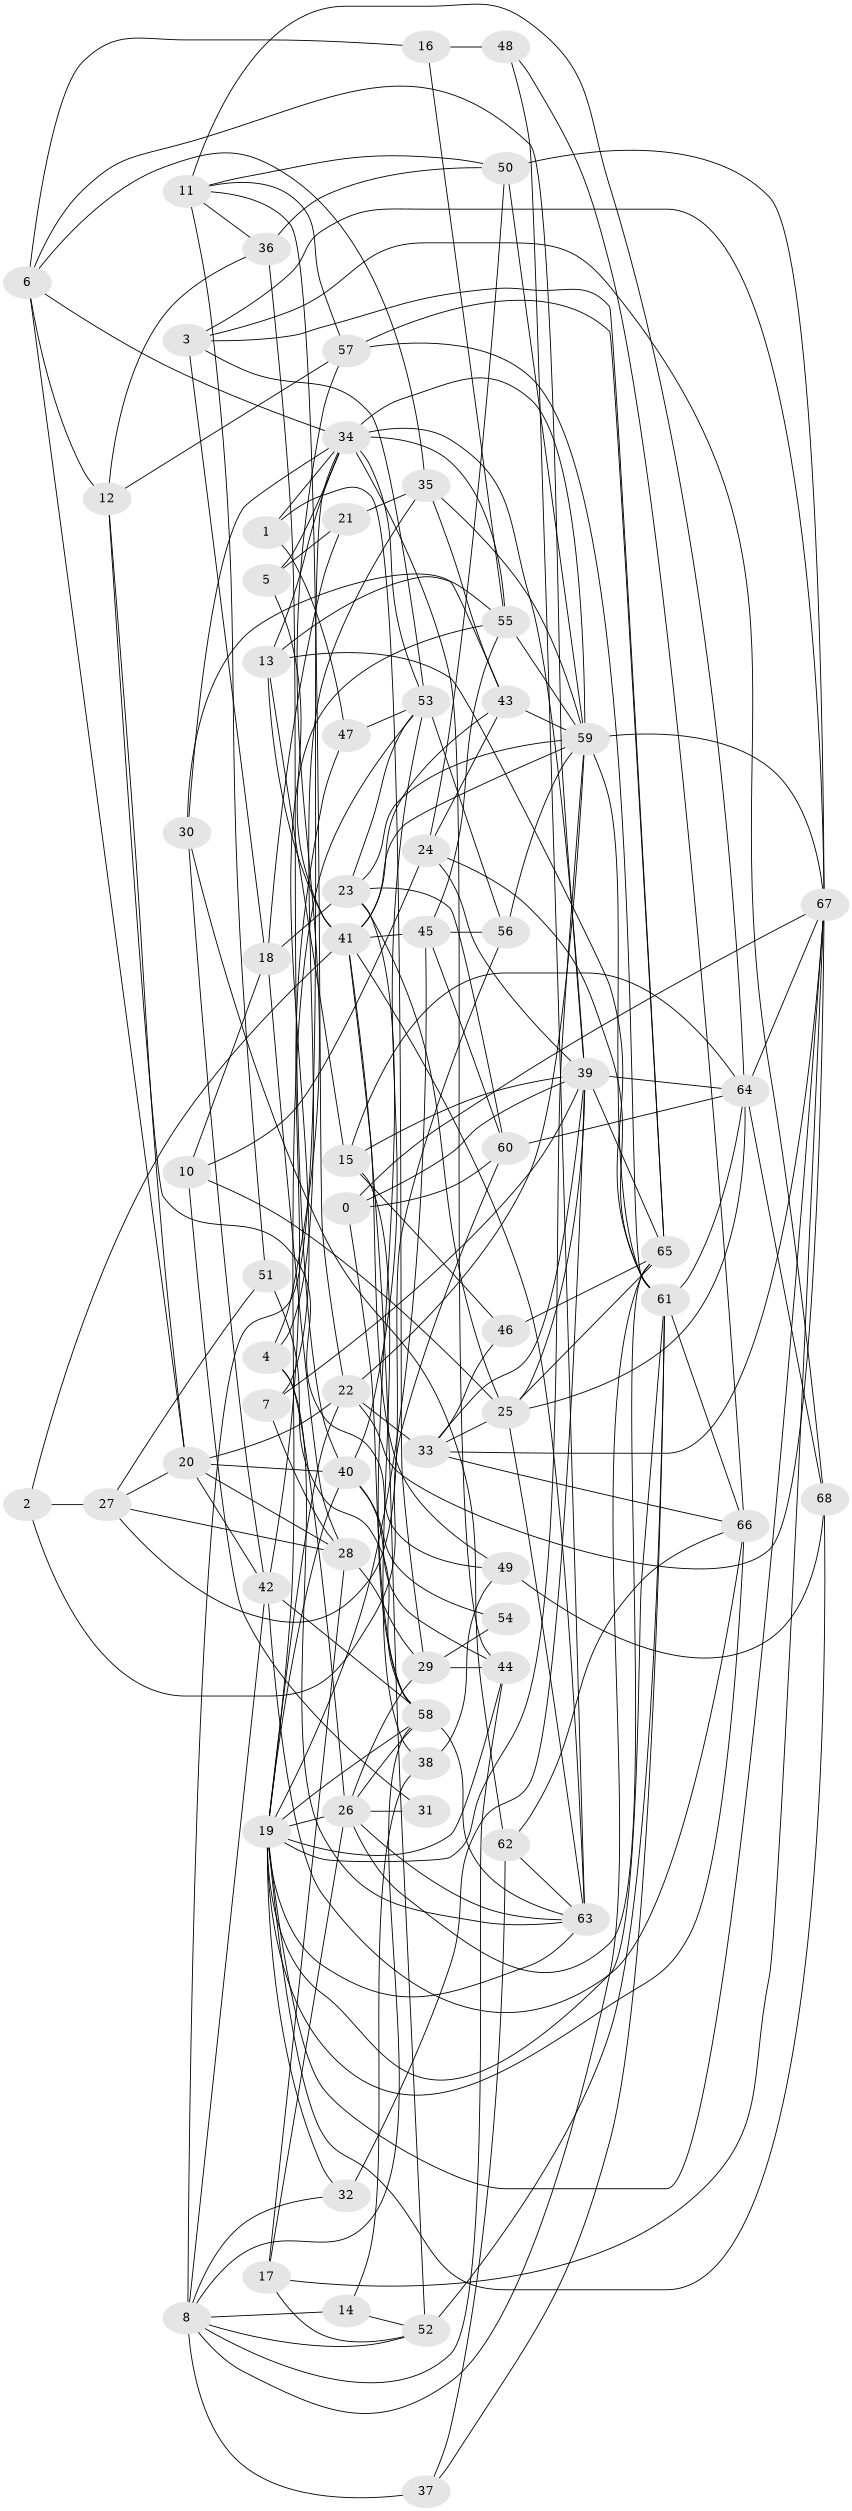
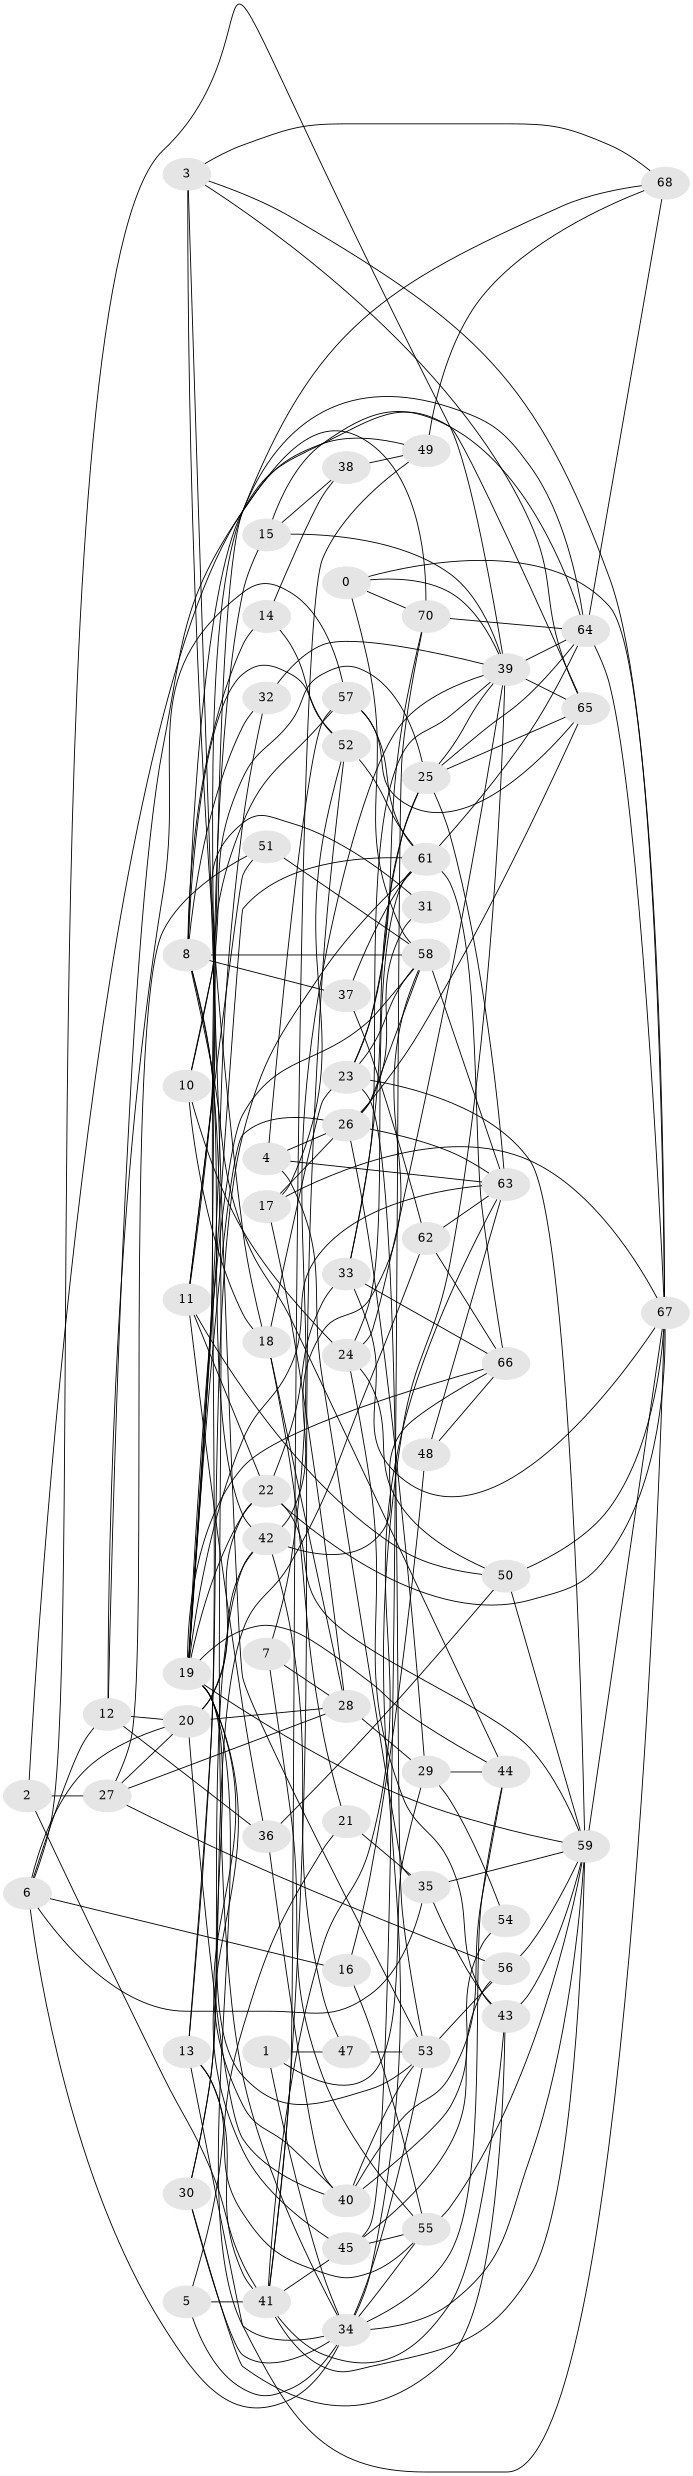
edge "59" -- "61": removed
node "60": label "60" -> "70"
node "46": removed
